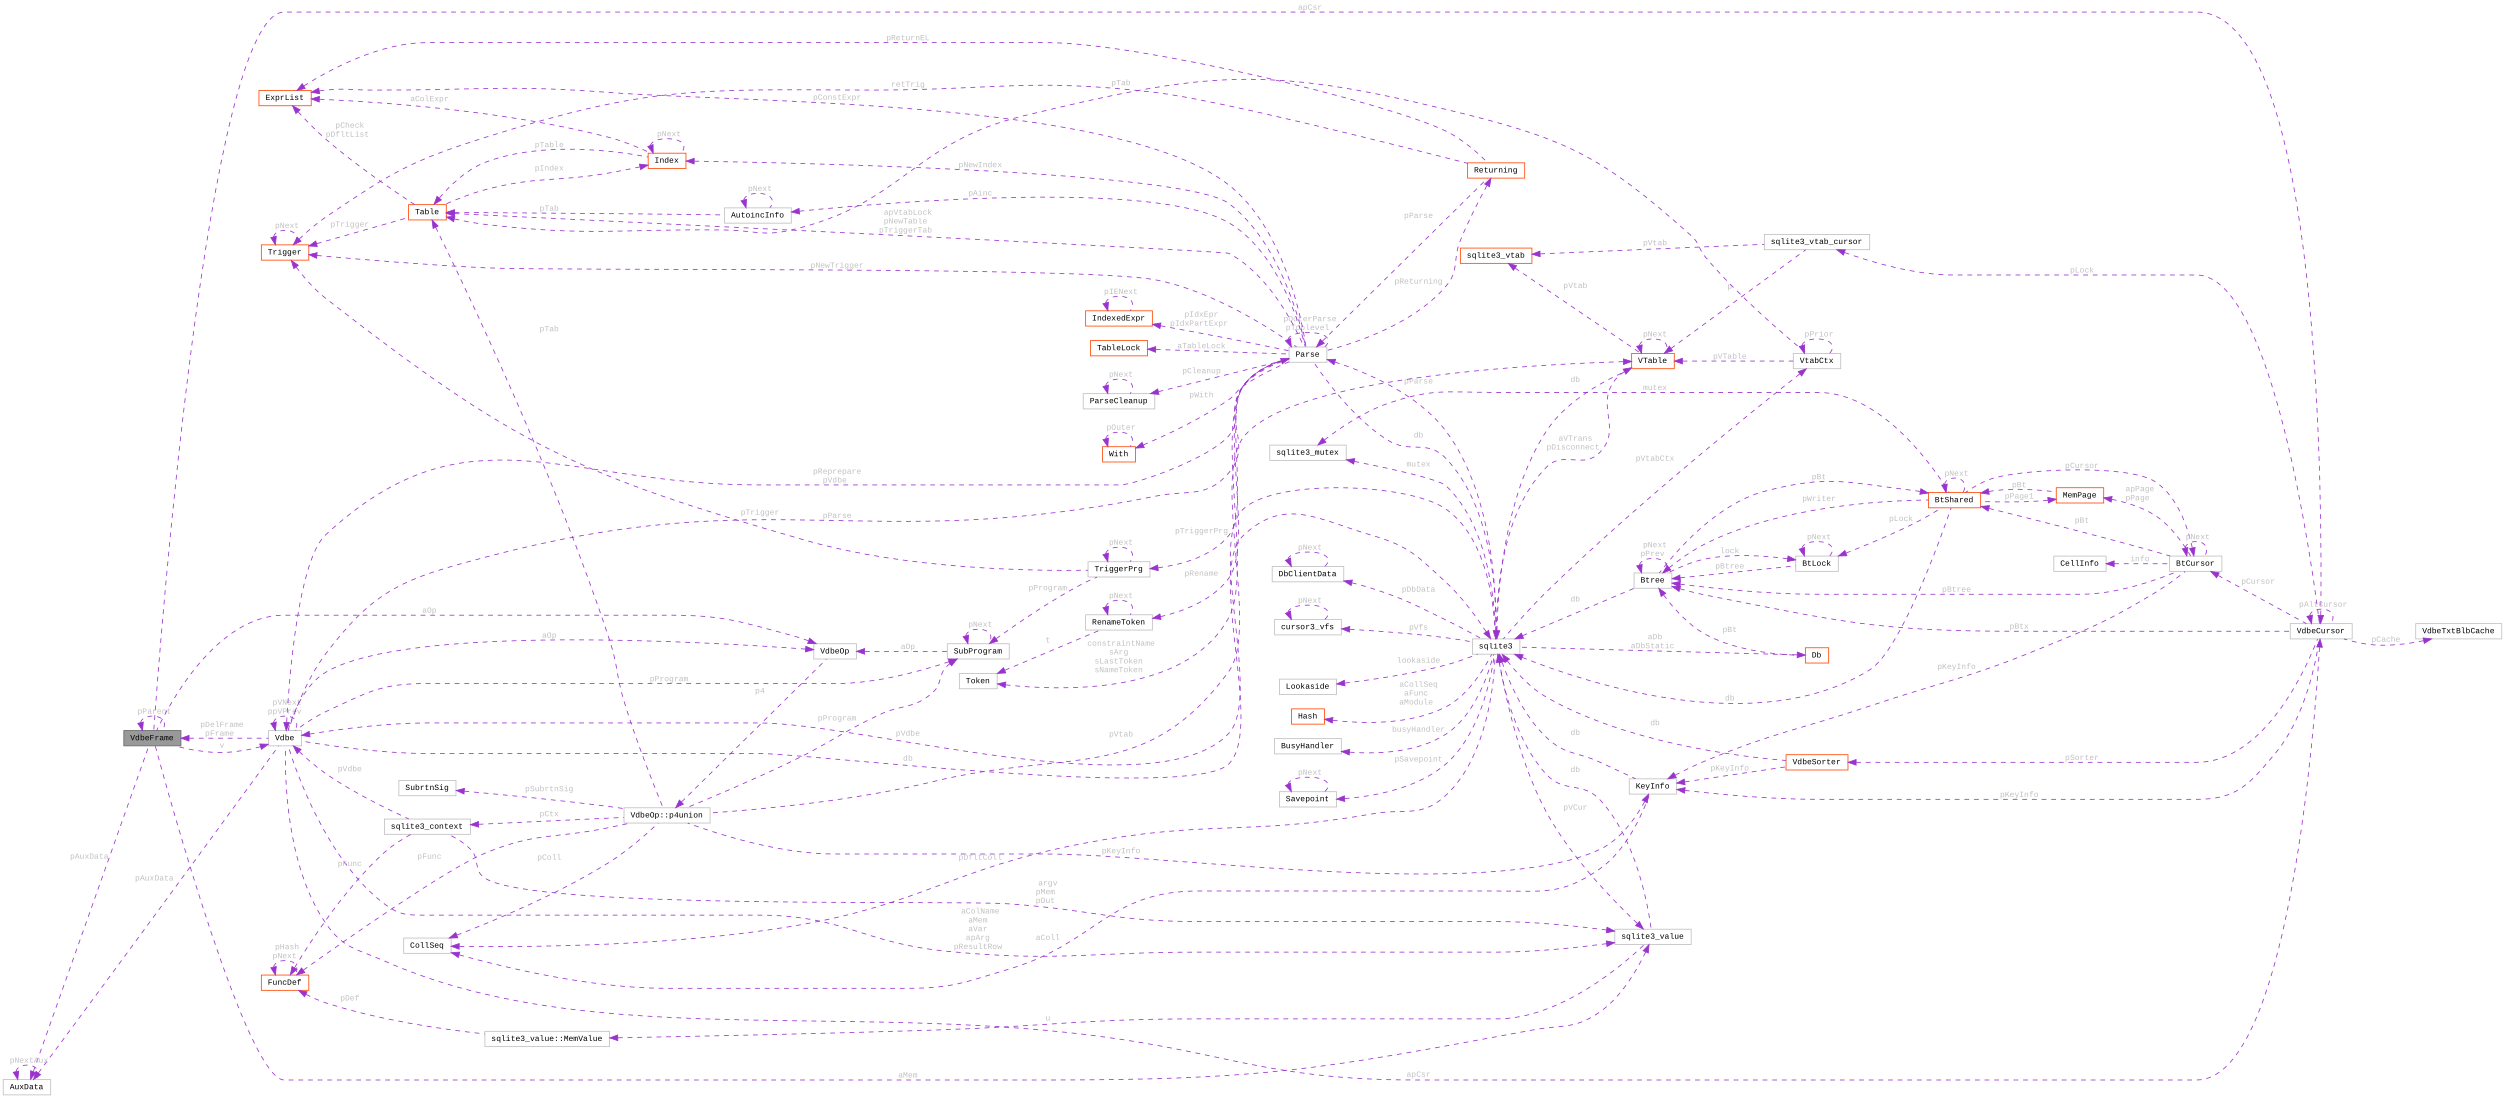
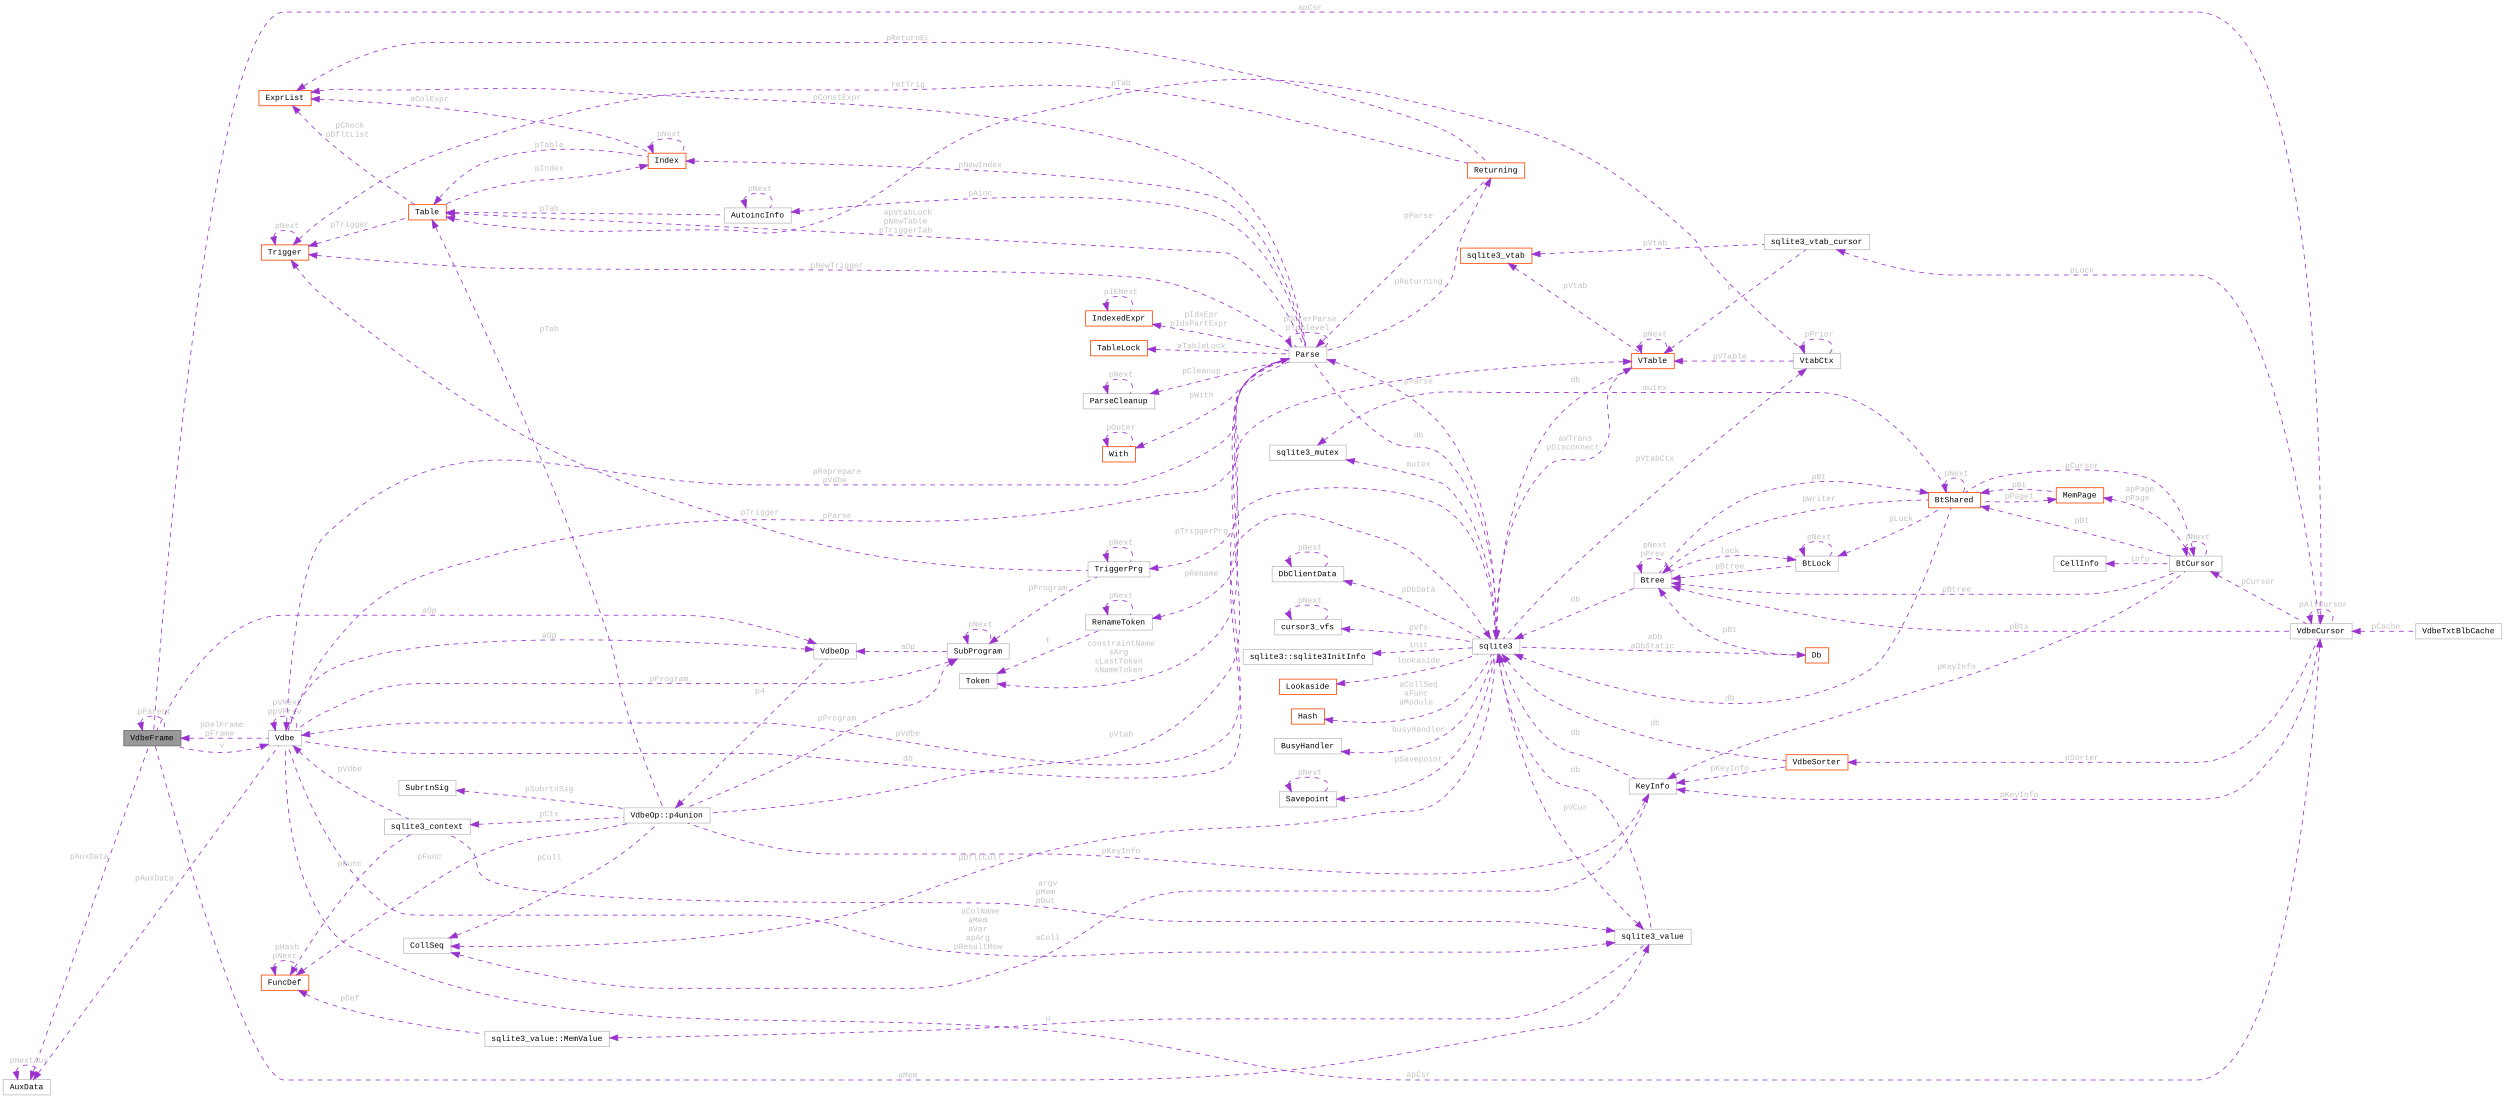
edge "VdbeCursor" -> "VdbeTxtBlbCache": reversed
node "sqlite3::sqlite3InitInfo": added
node "Lookaside": color grey75 -> orangered
